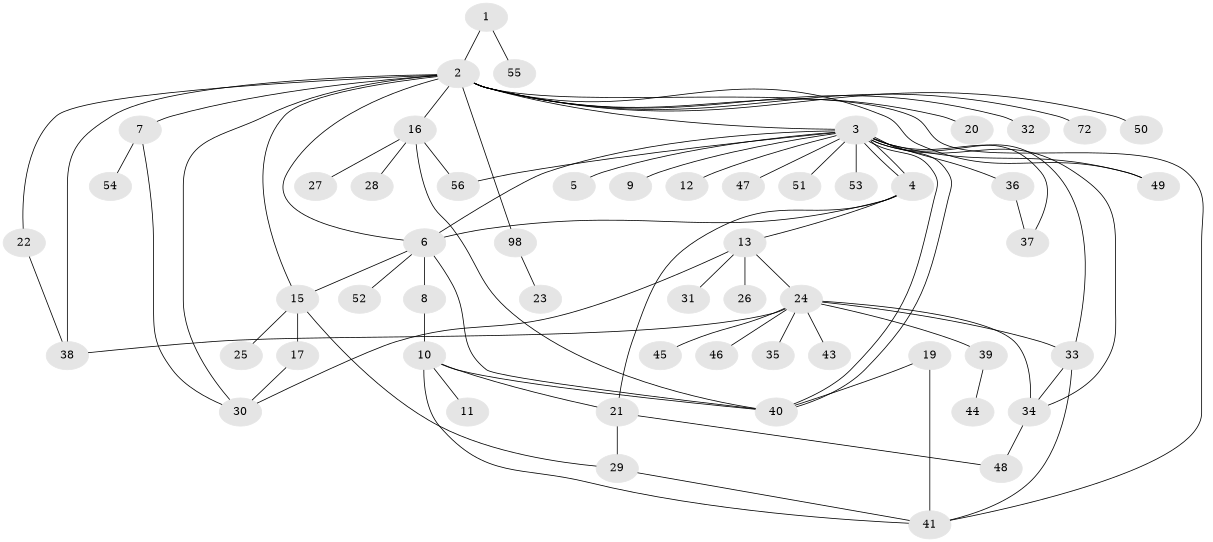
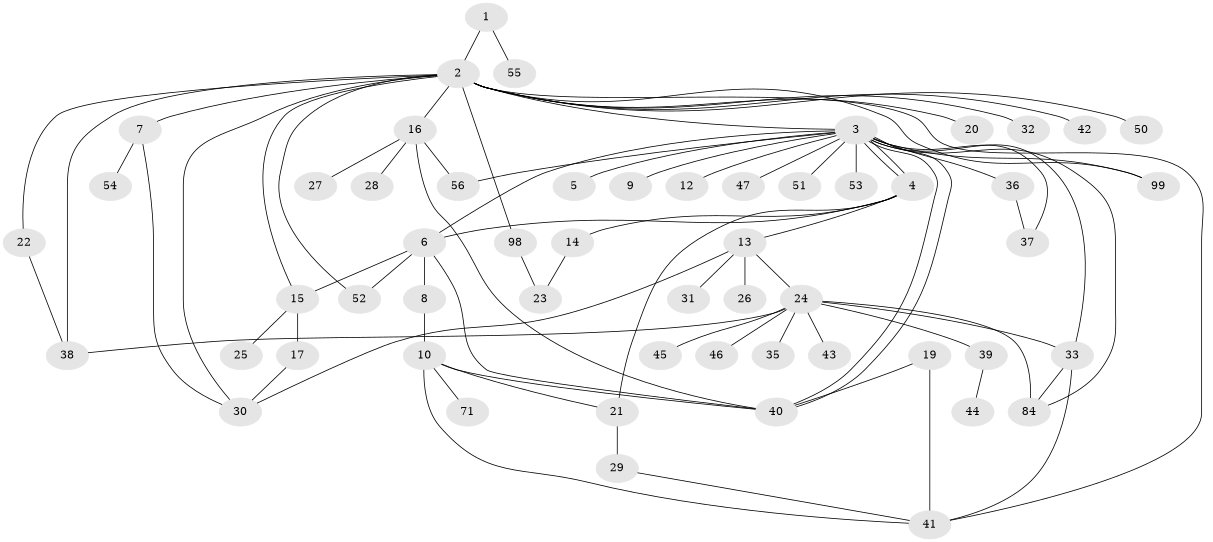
node "72": label "72" -> "42"
edge "2" -- "6": now "2" -- "52"
node "49": label "49" -> "99"
node "14": added
node "11": label "11" -> "71"
node "34": label "34" -> "84"
edge "15" -- "29": removed
node "48": removed
